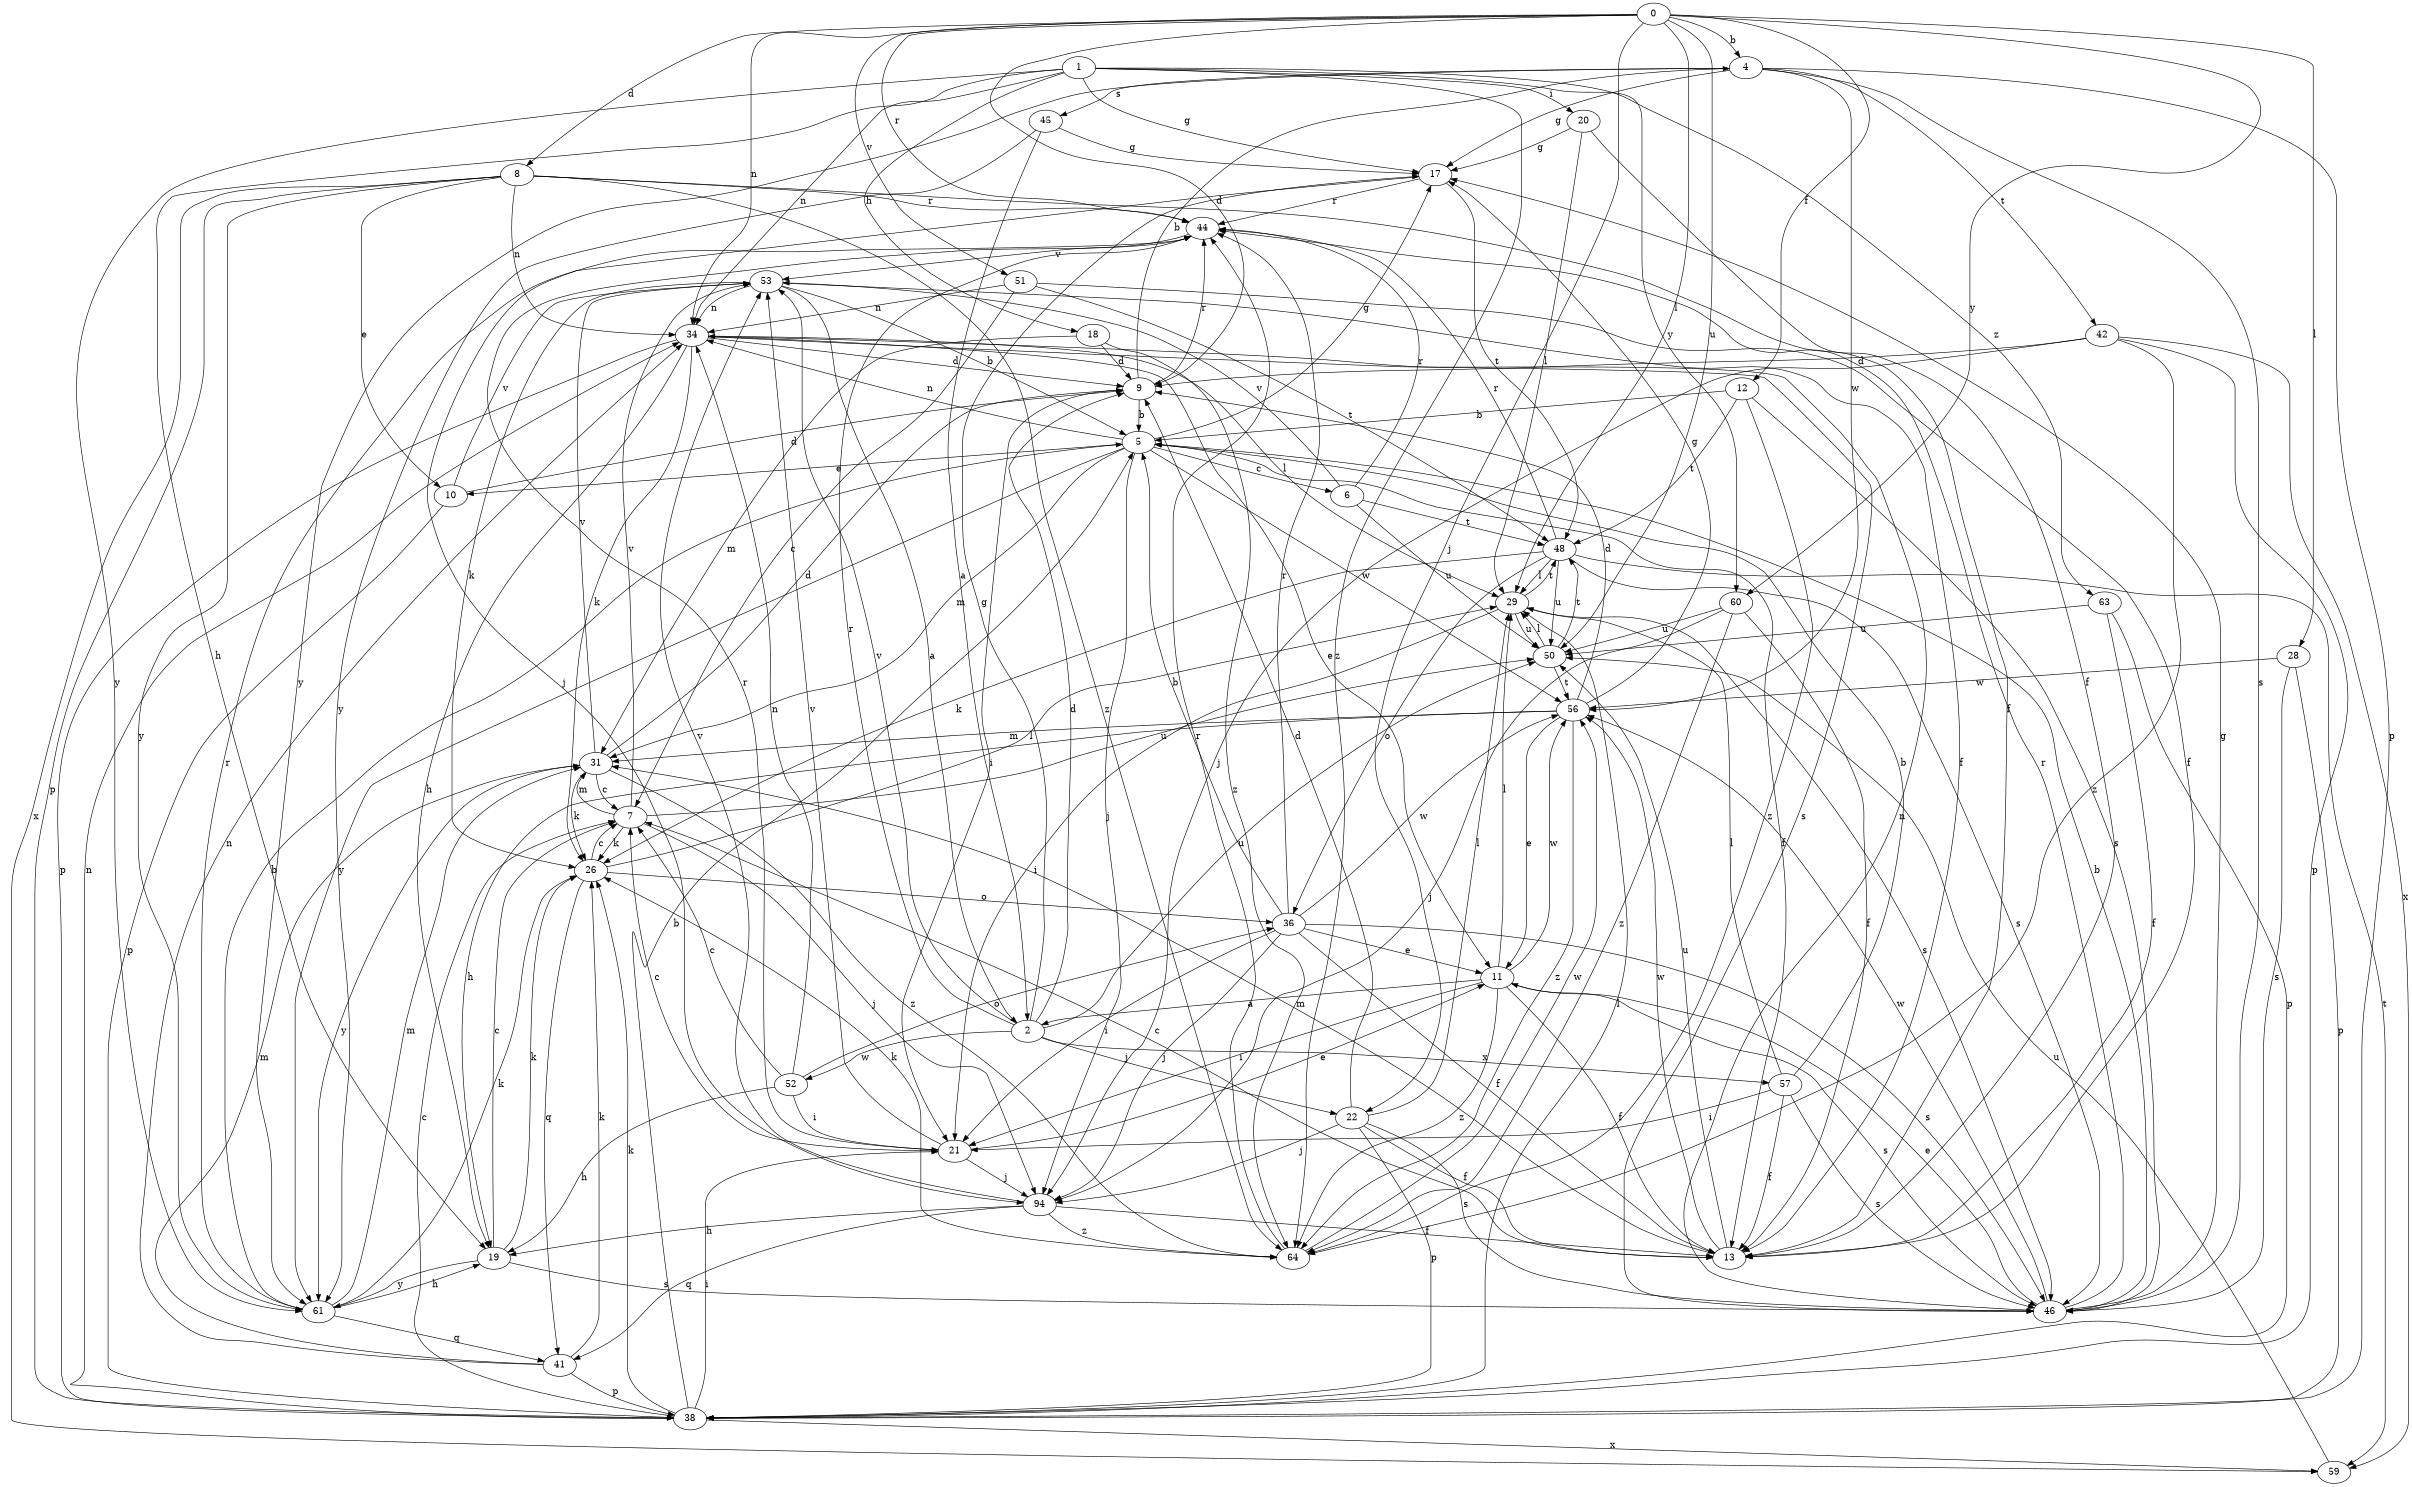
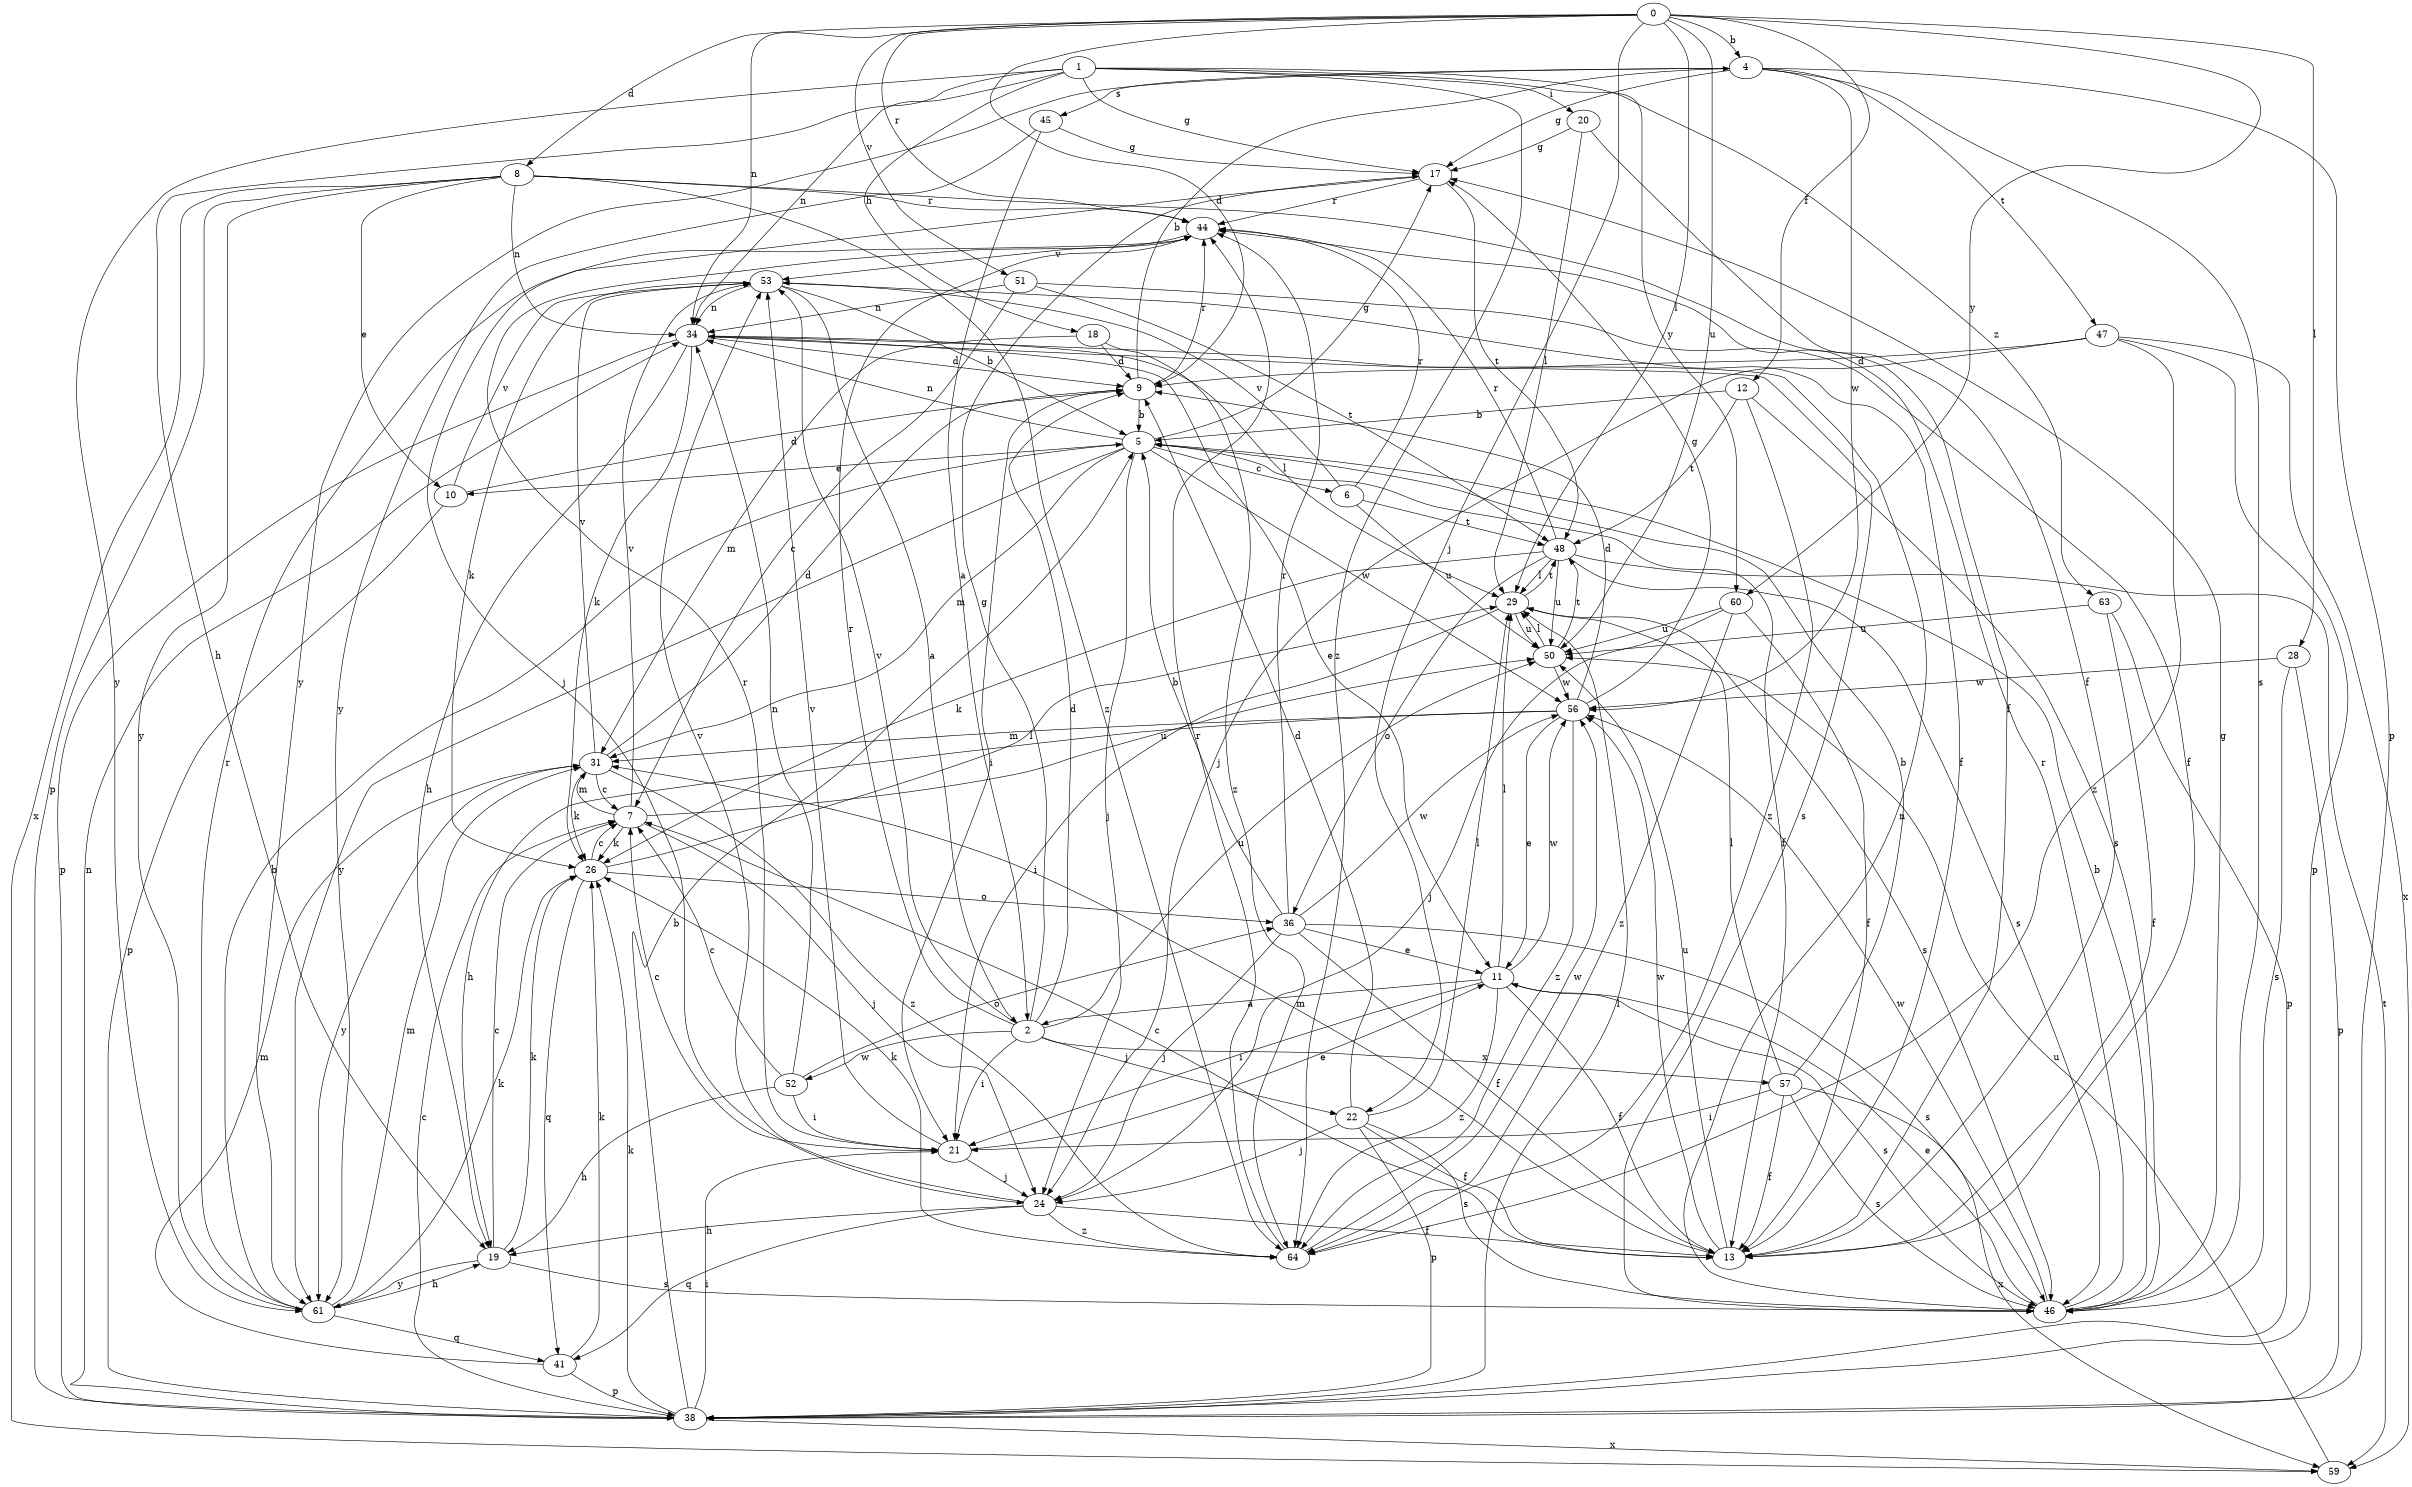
node "42": label "42" -> "47"
edge "50" -> "56": label "t" -> "w"
edge "41" -> "34": removed, label "n"
edge "36" -> "21": now "2" -> "21"
node "94": label "94" -> "24"
edge "57" -> "59": added, label "x"
